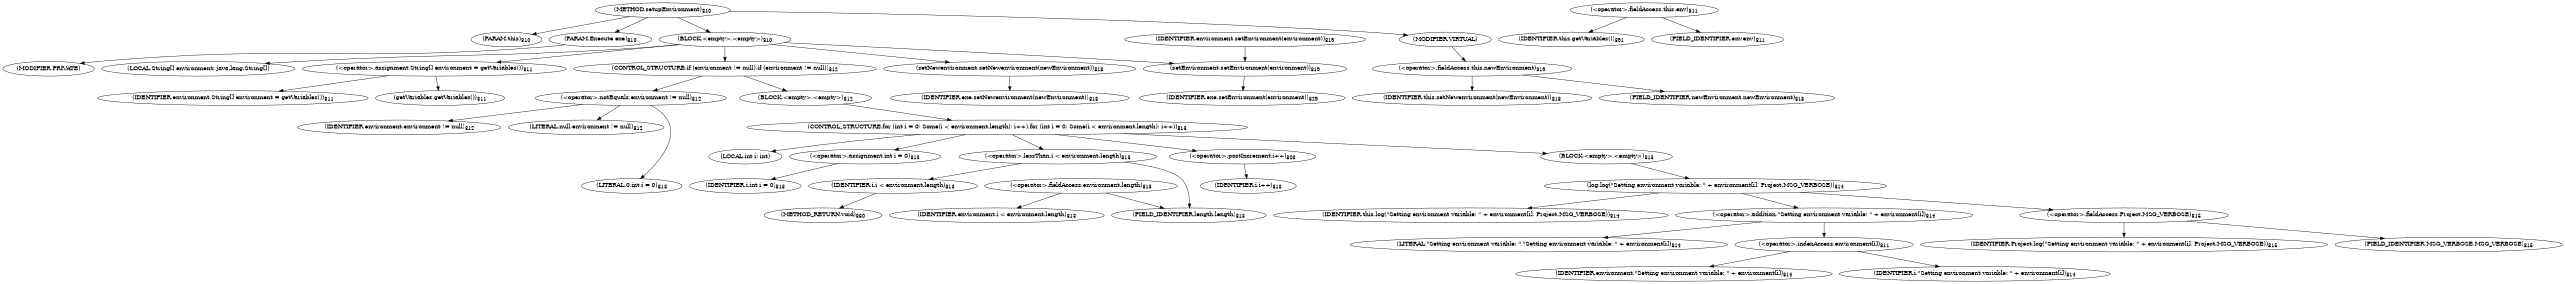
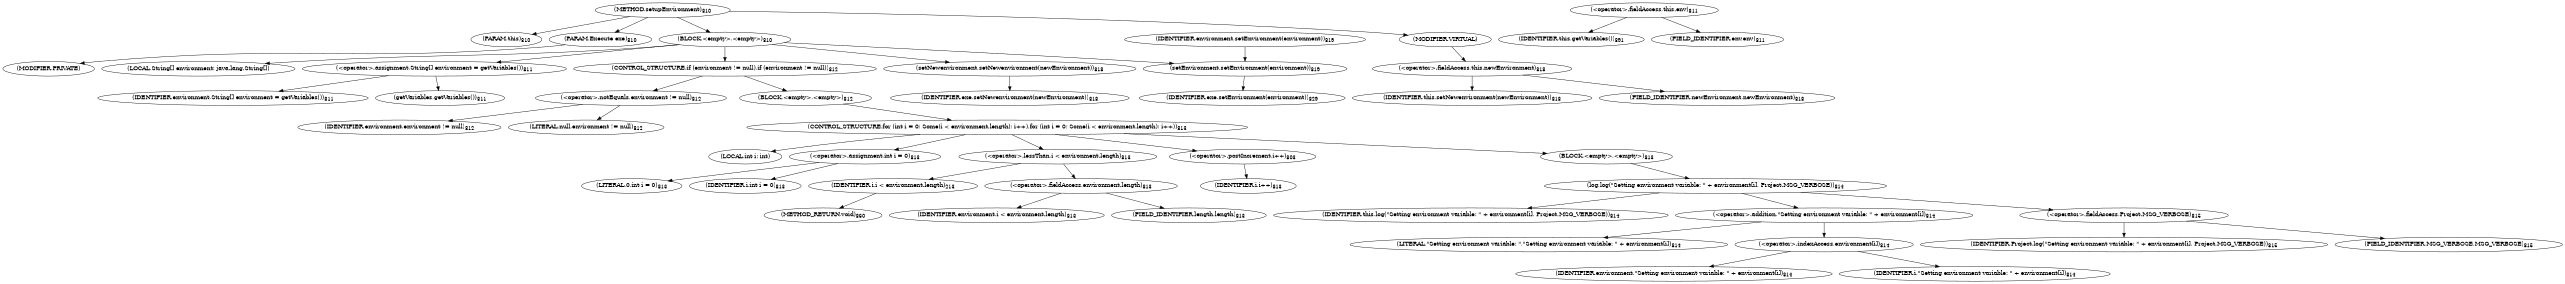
node "(<operator>.fieldAccess,this.newEnvironment)": text "819" -> "818"
edge "(<operator>.notEquals,environment != null)" -> "(LITERAL,0,int i = 0)": now "(<operator>.assignment,int i = 0)" -> "(LITERAL,0,int i = 0)"
edge "(<operator>.lessThan,i < environment.length)" -> "(FIELD_IDENTIFIER,length,length)": now "(<operator>.lessThan,i < environment.length)" -> "(<operator>.fieldAccess,environment.length)"
node "(IDENTIFIER,i,i < environment.length)": text "813" -> "213"
node "(<operator>.indexAccess,environment[i])": text "811" -> "814"
